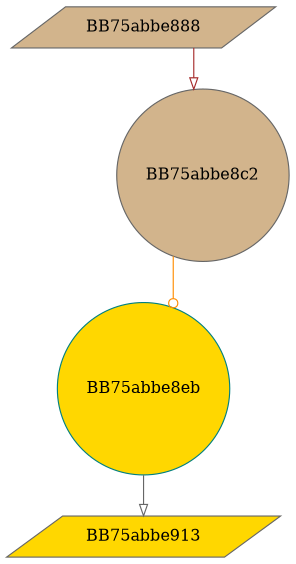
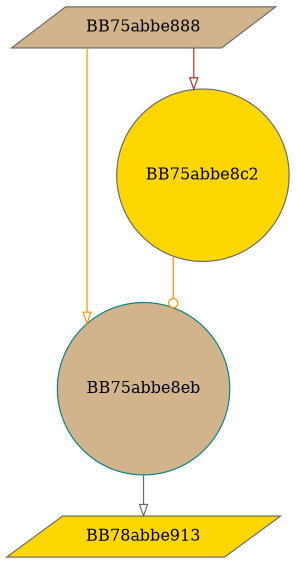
node "BB75abbe8c2": fillcolor tan -> gold
edge "BB75abbe888" -> "BB75abbe8eb": added
node "BB75abbe8eb": fillcolor gold -> tan
node "BB75abbe913": label "BB75abbe913" -> "BB78abbe913"
